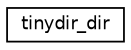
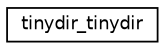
node "tinydir_dir": label "tinydir_dir" -> "tinydir_tinydir"
